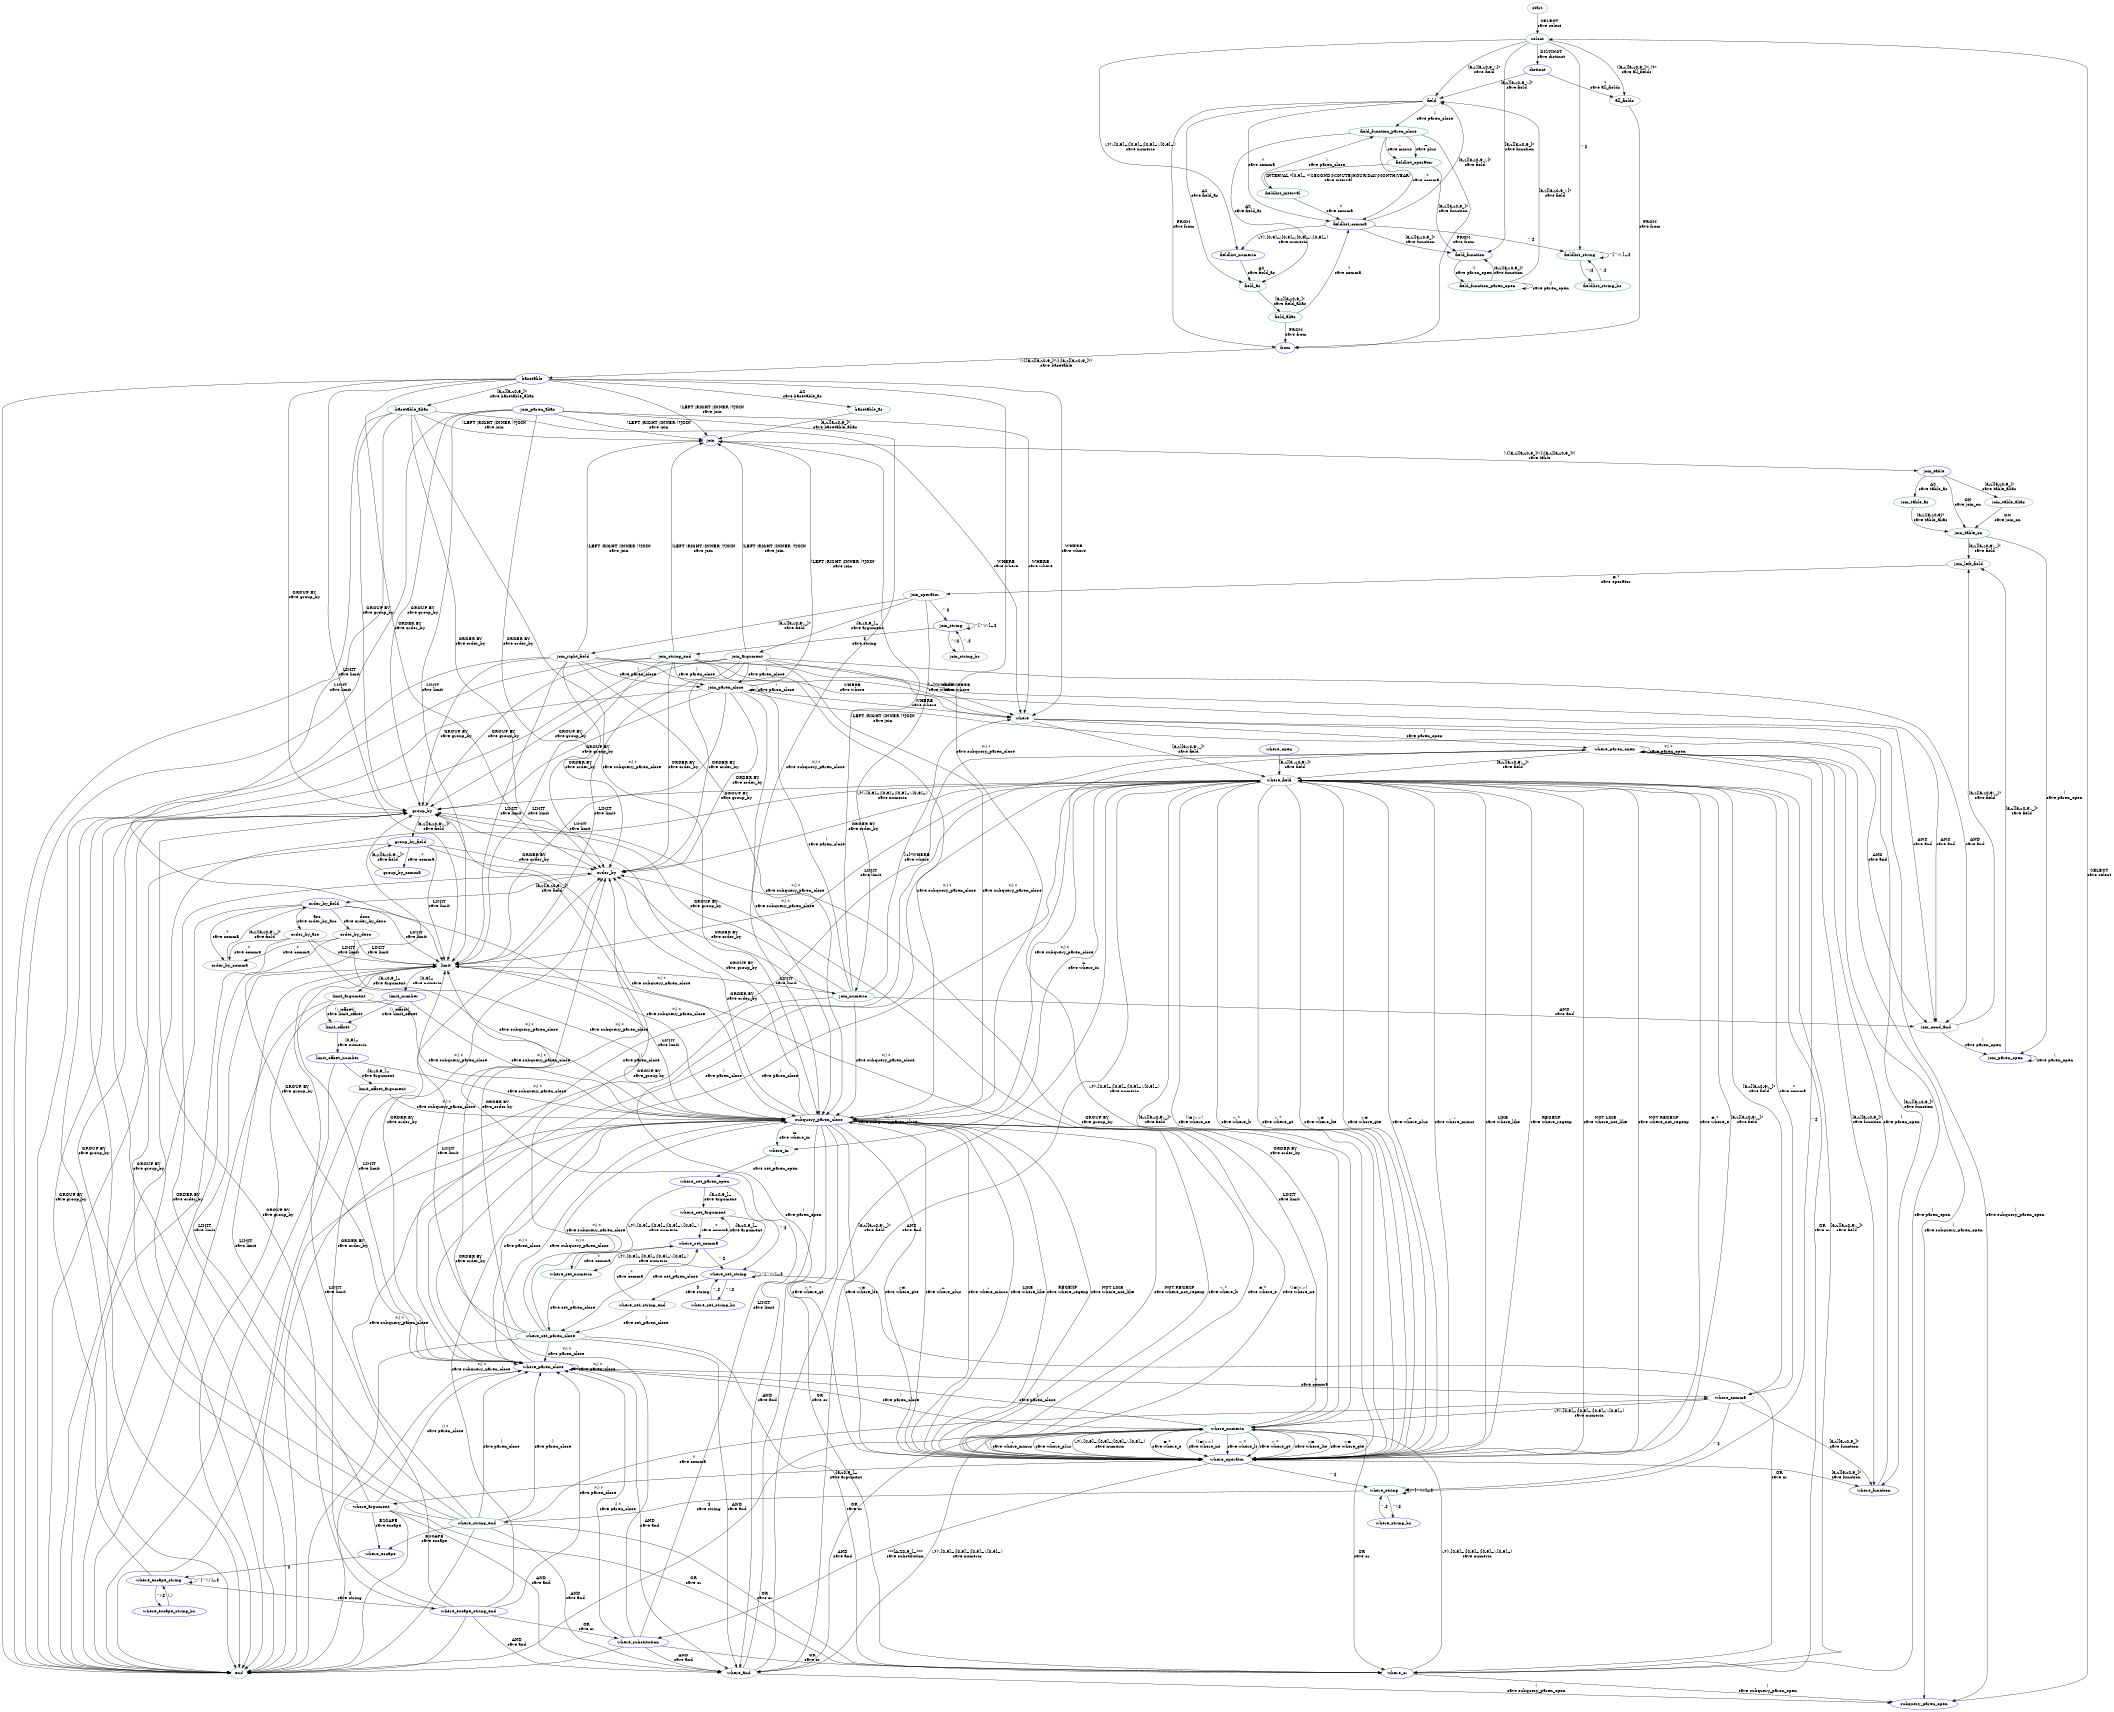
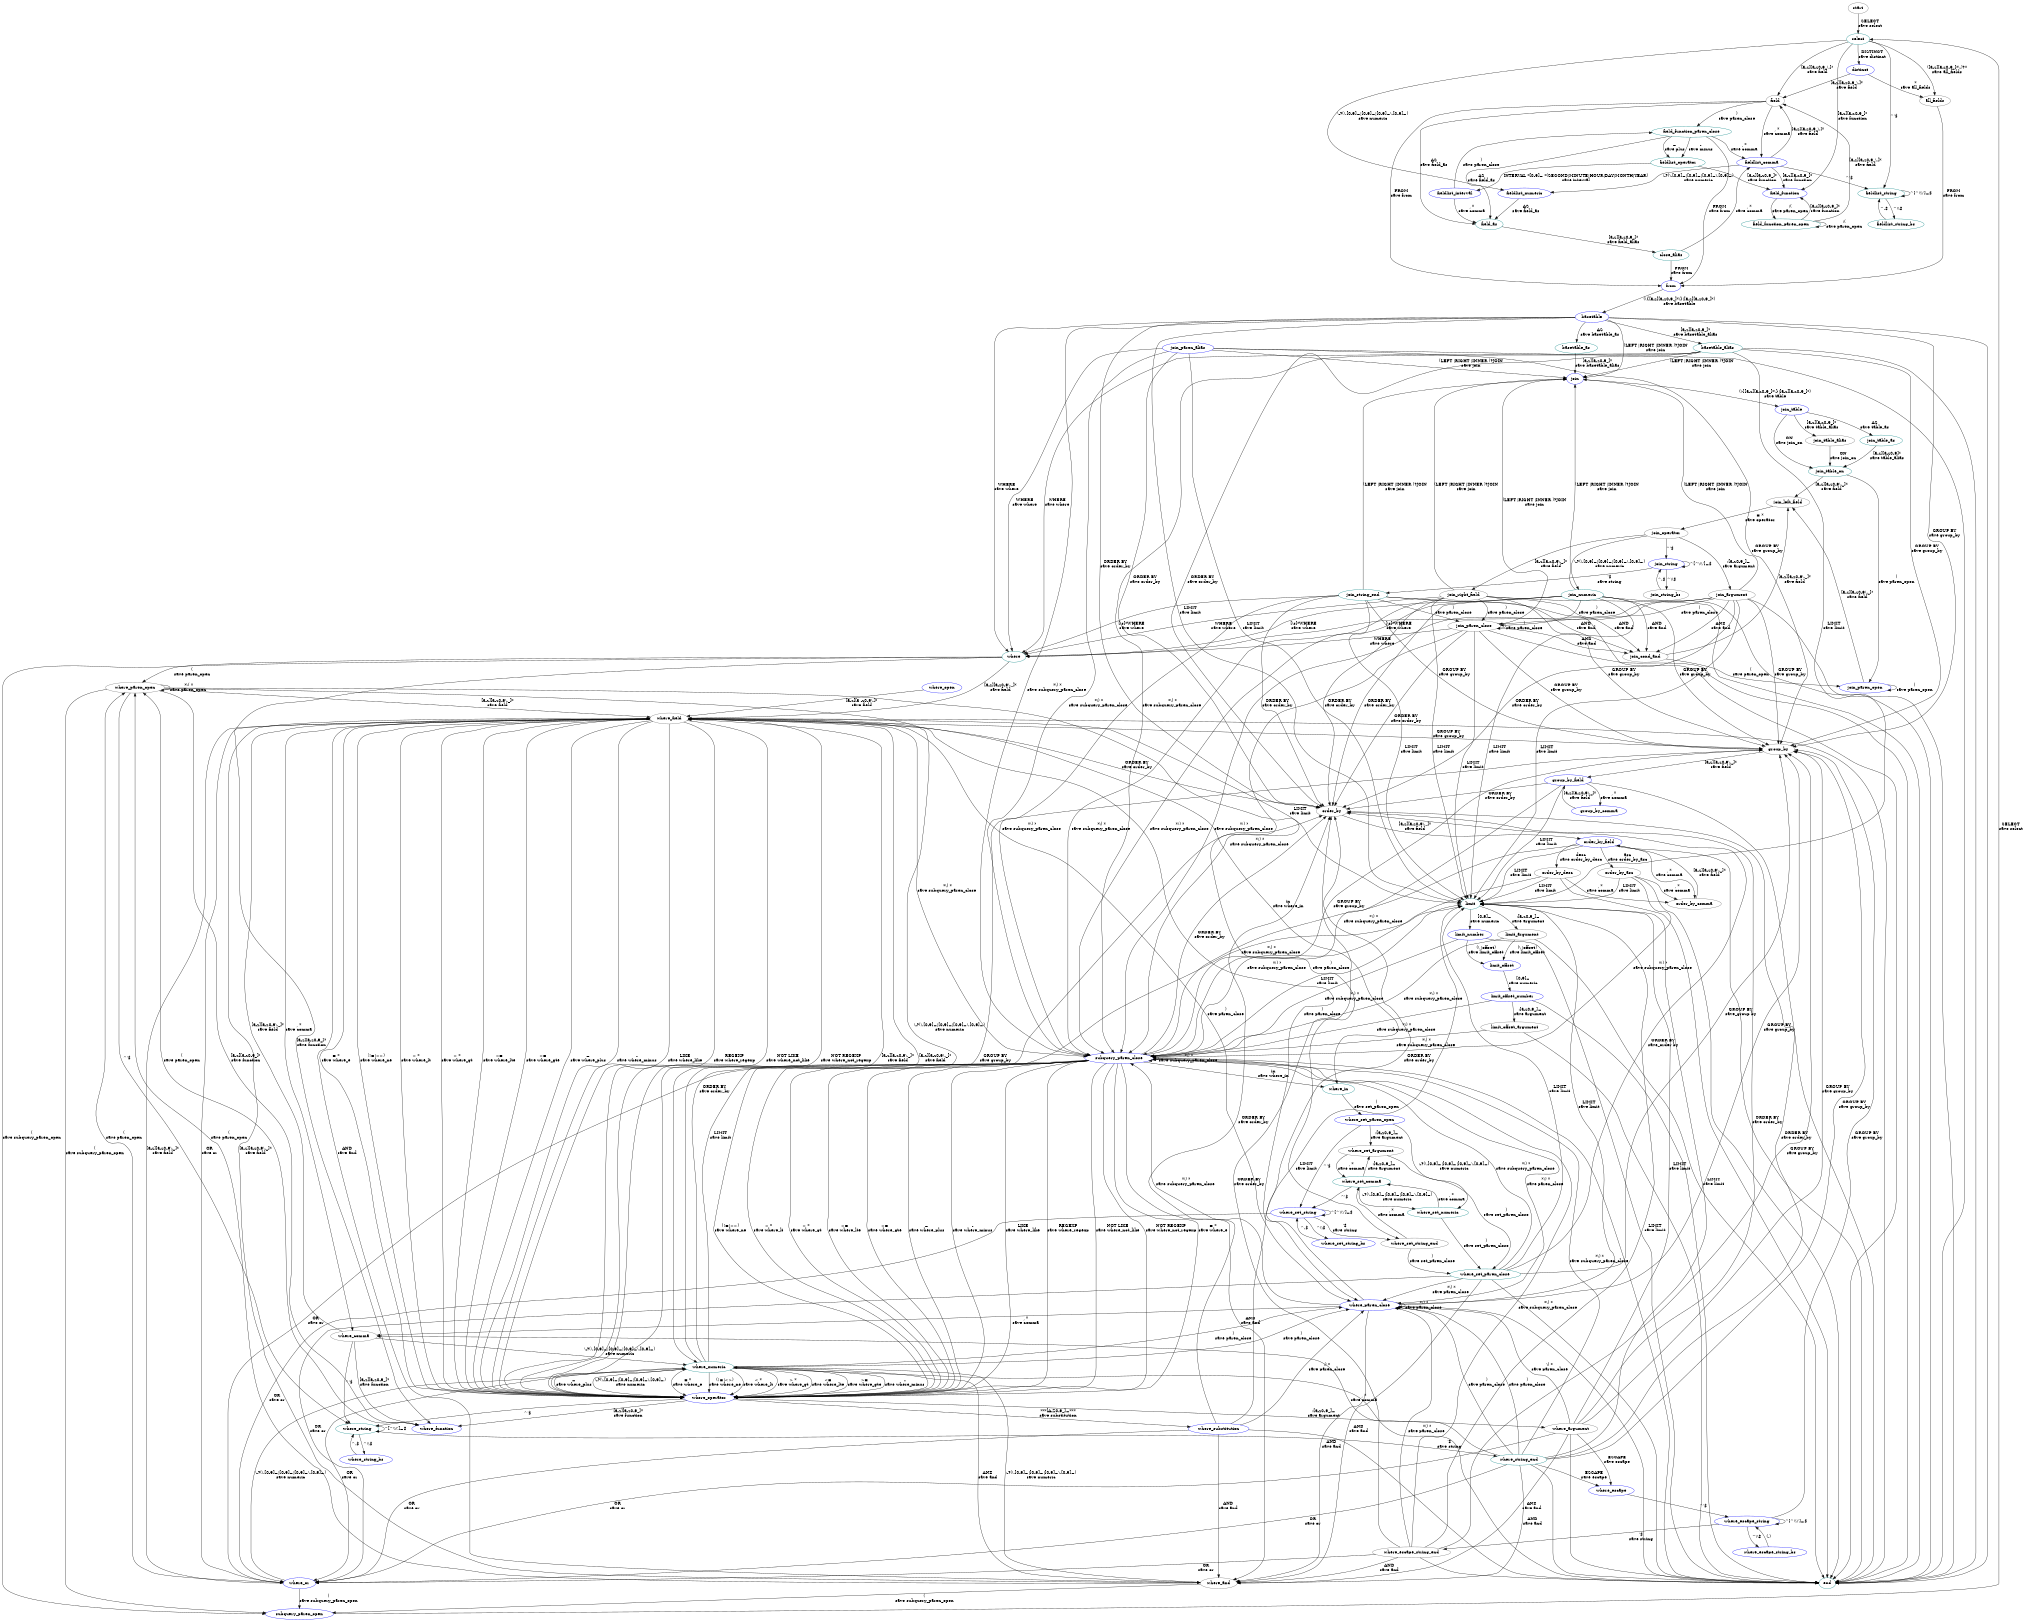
node "fieldlist_interval": color teal -> blue
edge "fieldlist_interval" -> "fieldlist_comma": now "fieldlist_interval" -> "field_as"
node "field_alias": label "field_alias" -> "close_alias"
edge "where_paren_open" -> "where_paren_close": now "where_paren_open" -> "where_set_string_end"
edge "limit" -> "join_numeric": reversed
edge "where_argument" -> "order_by": added, label "ORDER BY save order_by"
node "where_set_comma": color blue -> teal
node "where_escape_string_end": color blue -> gray40
edge "where_escape_string_end" -> "where_substitution": now "where_escape_string_end" -> "where_or"
